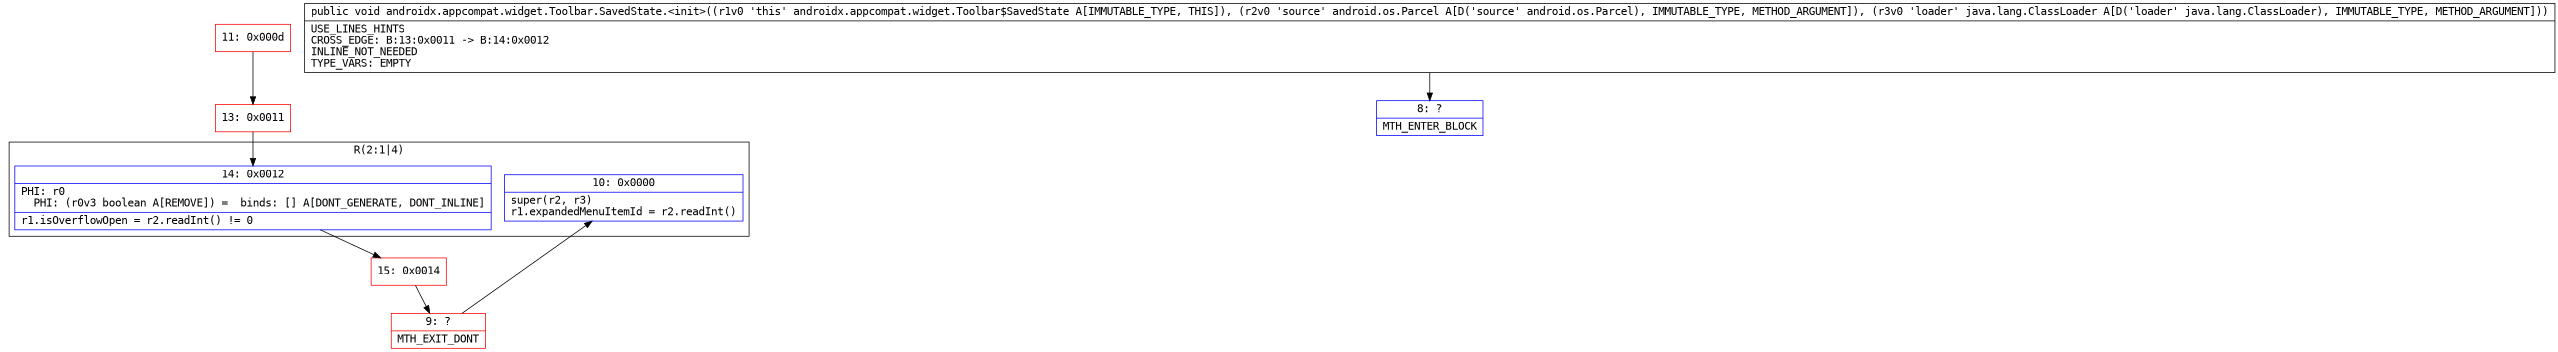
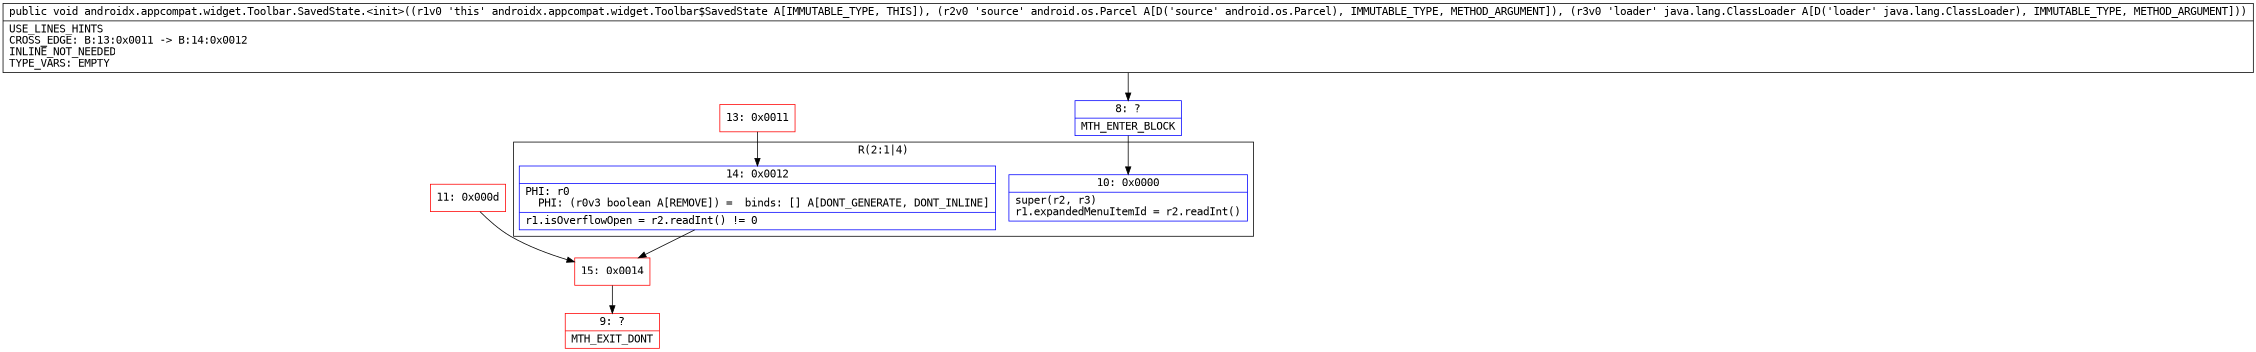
edge "11: 0x000d" -> "13: 0x0011": now "11: 0x000d" -> "15: 0x0014"
edge "9: ?" -> "10: 0x0000": now "8: ?" -> "10: 0x0000"
